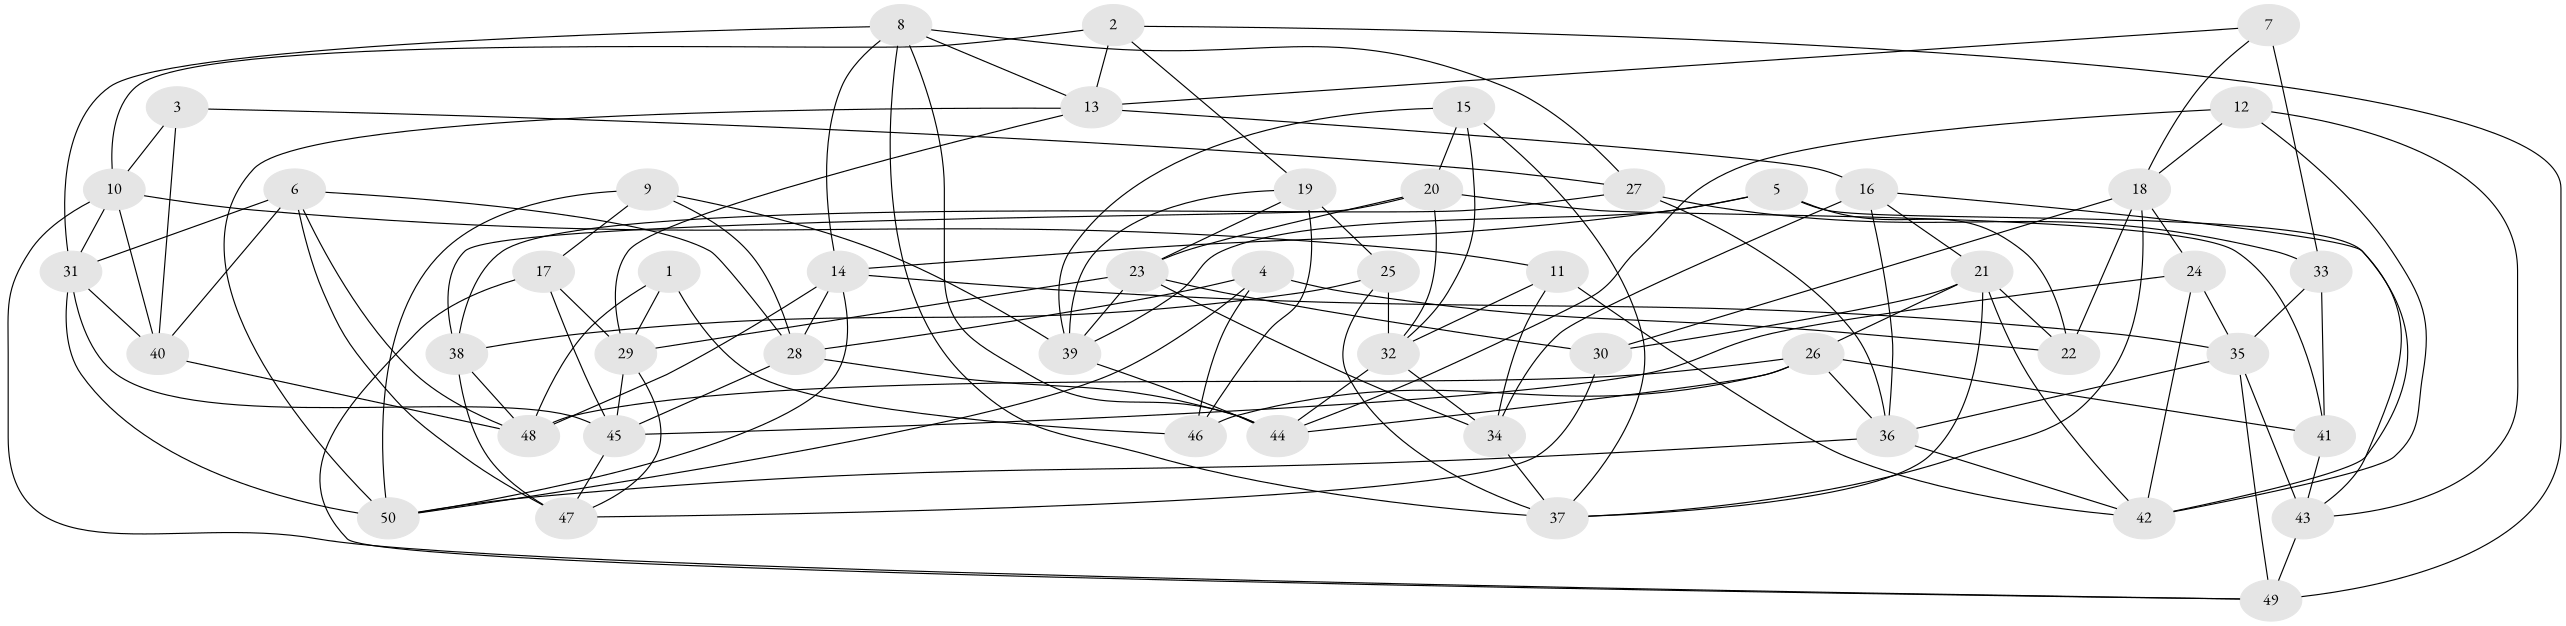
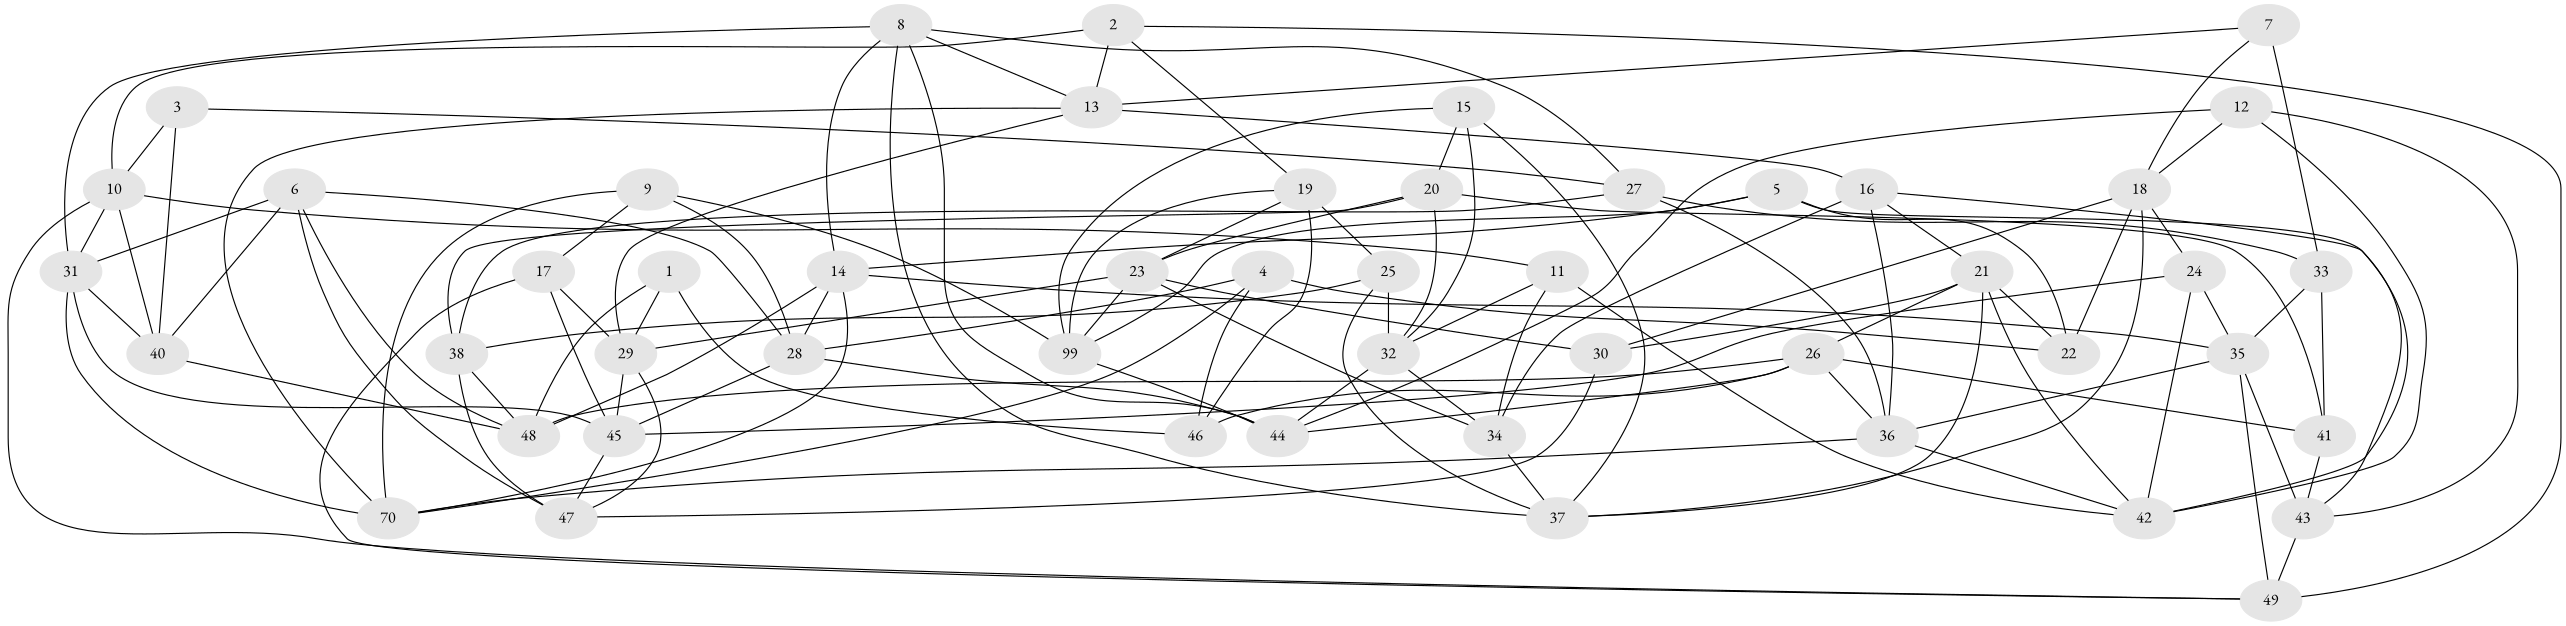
node "39": label "39" -> "99"
node "50": label "50" -> "70"
